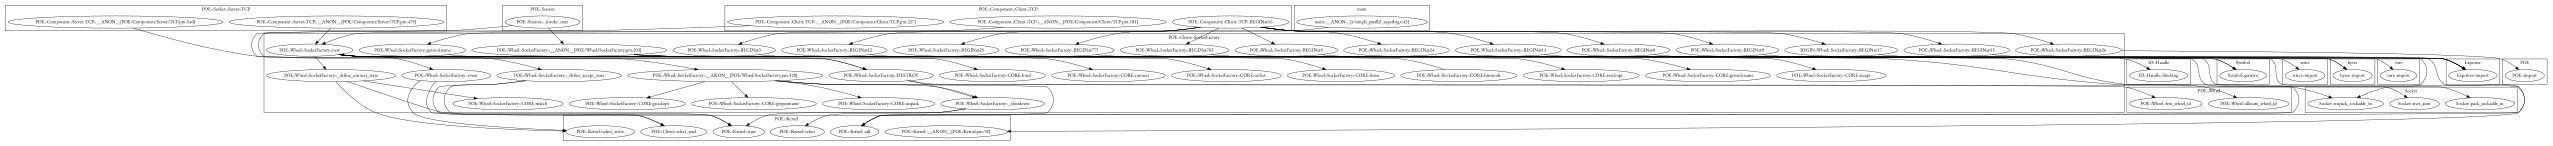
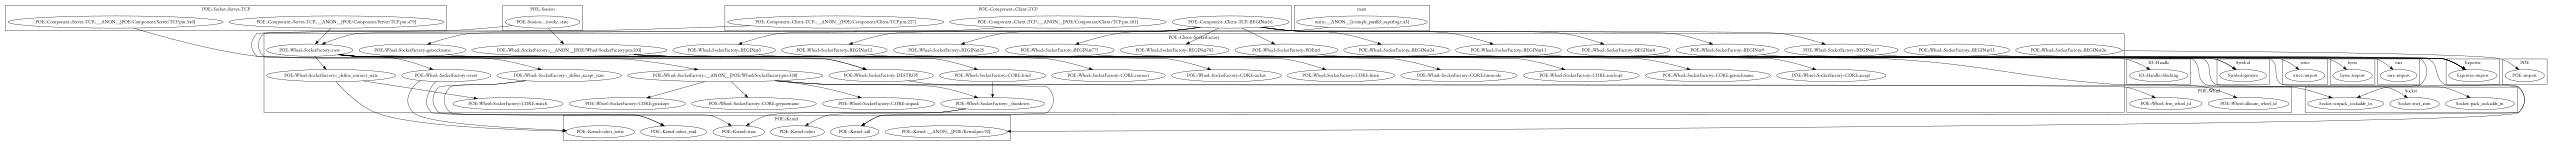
edge "POE::Component::Client::TCP::BEGIN@16" -> "POE::Wheel::SocketFactory::BEGIN@53": removed
edge "POE::Component::Client::TCP::BEGIN@16" -> "POE::Wheel::SocketFactory::BEGIN@26": removed
node "POE::Wheel::SocketFactory::BEGIN@5": label "POE::Wheel::SocketFactory::BEGIN@5" -> "POE::Wheel::SocketFactory::POE@5"
node "BEGIN::Wheel::SocketFactory::BEGIN@17": label "BEGIN::Wheel::SocketFactory::BEGIN@17" -> "POE::Wheel::SocketFactory::BEGIN@17"
edge "POE::Wheel::SocketFactory::CORE:binmode" -> "POE::Wheel::SocketFactory::new": reversed
edge "POE::Wheel::SocketFactory::BEGIN@702" -> "bytes::import": removed
edge "POE::Wheel::SocketFactory::DESTROY" -> "POE::Wheel::SocketFactory::_shutdown": now "POE::Wheel::SocketFactory::CORE:bind" -> "POE::Wheel::SocketFactory::_shutdown"
edge "POE::Wheel::SocketFactory::BEGIN@12" -> "POE::Kernel::call": now "POE::Wheel::SocketFactory::BEGIN@12" -> "Exporter::import"
edge "POE::Wheel::SocketFactory::_define_connect_state" -> "POE::Kernel::state": removed
node "POE::Client::select_read": label "POE::Client::select_read" -> "POE::Kernel::select_read"
